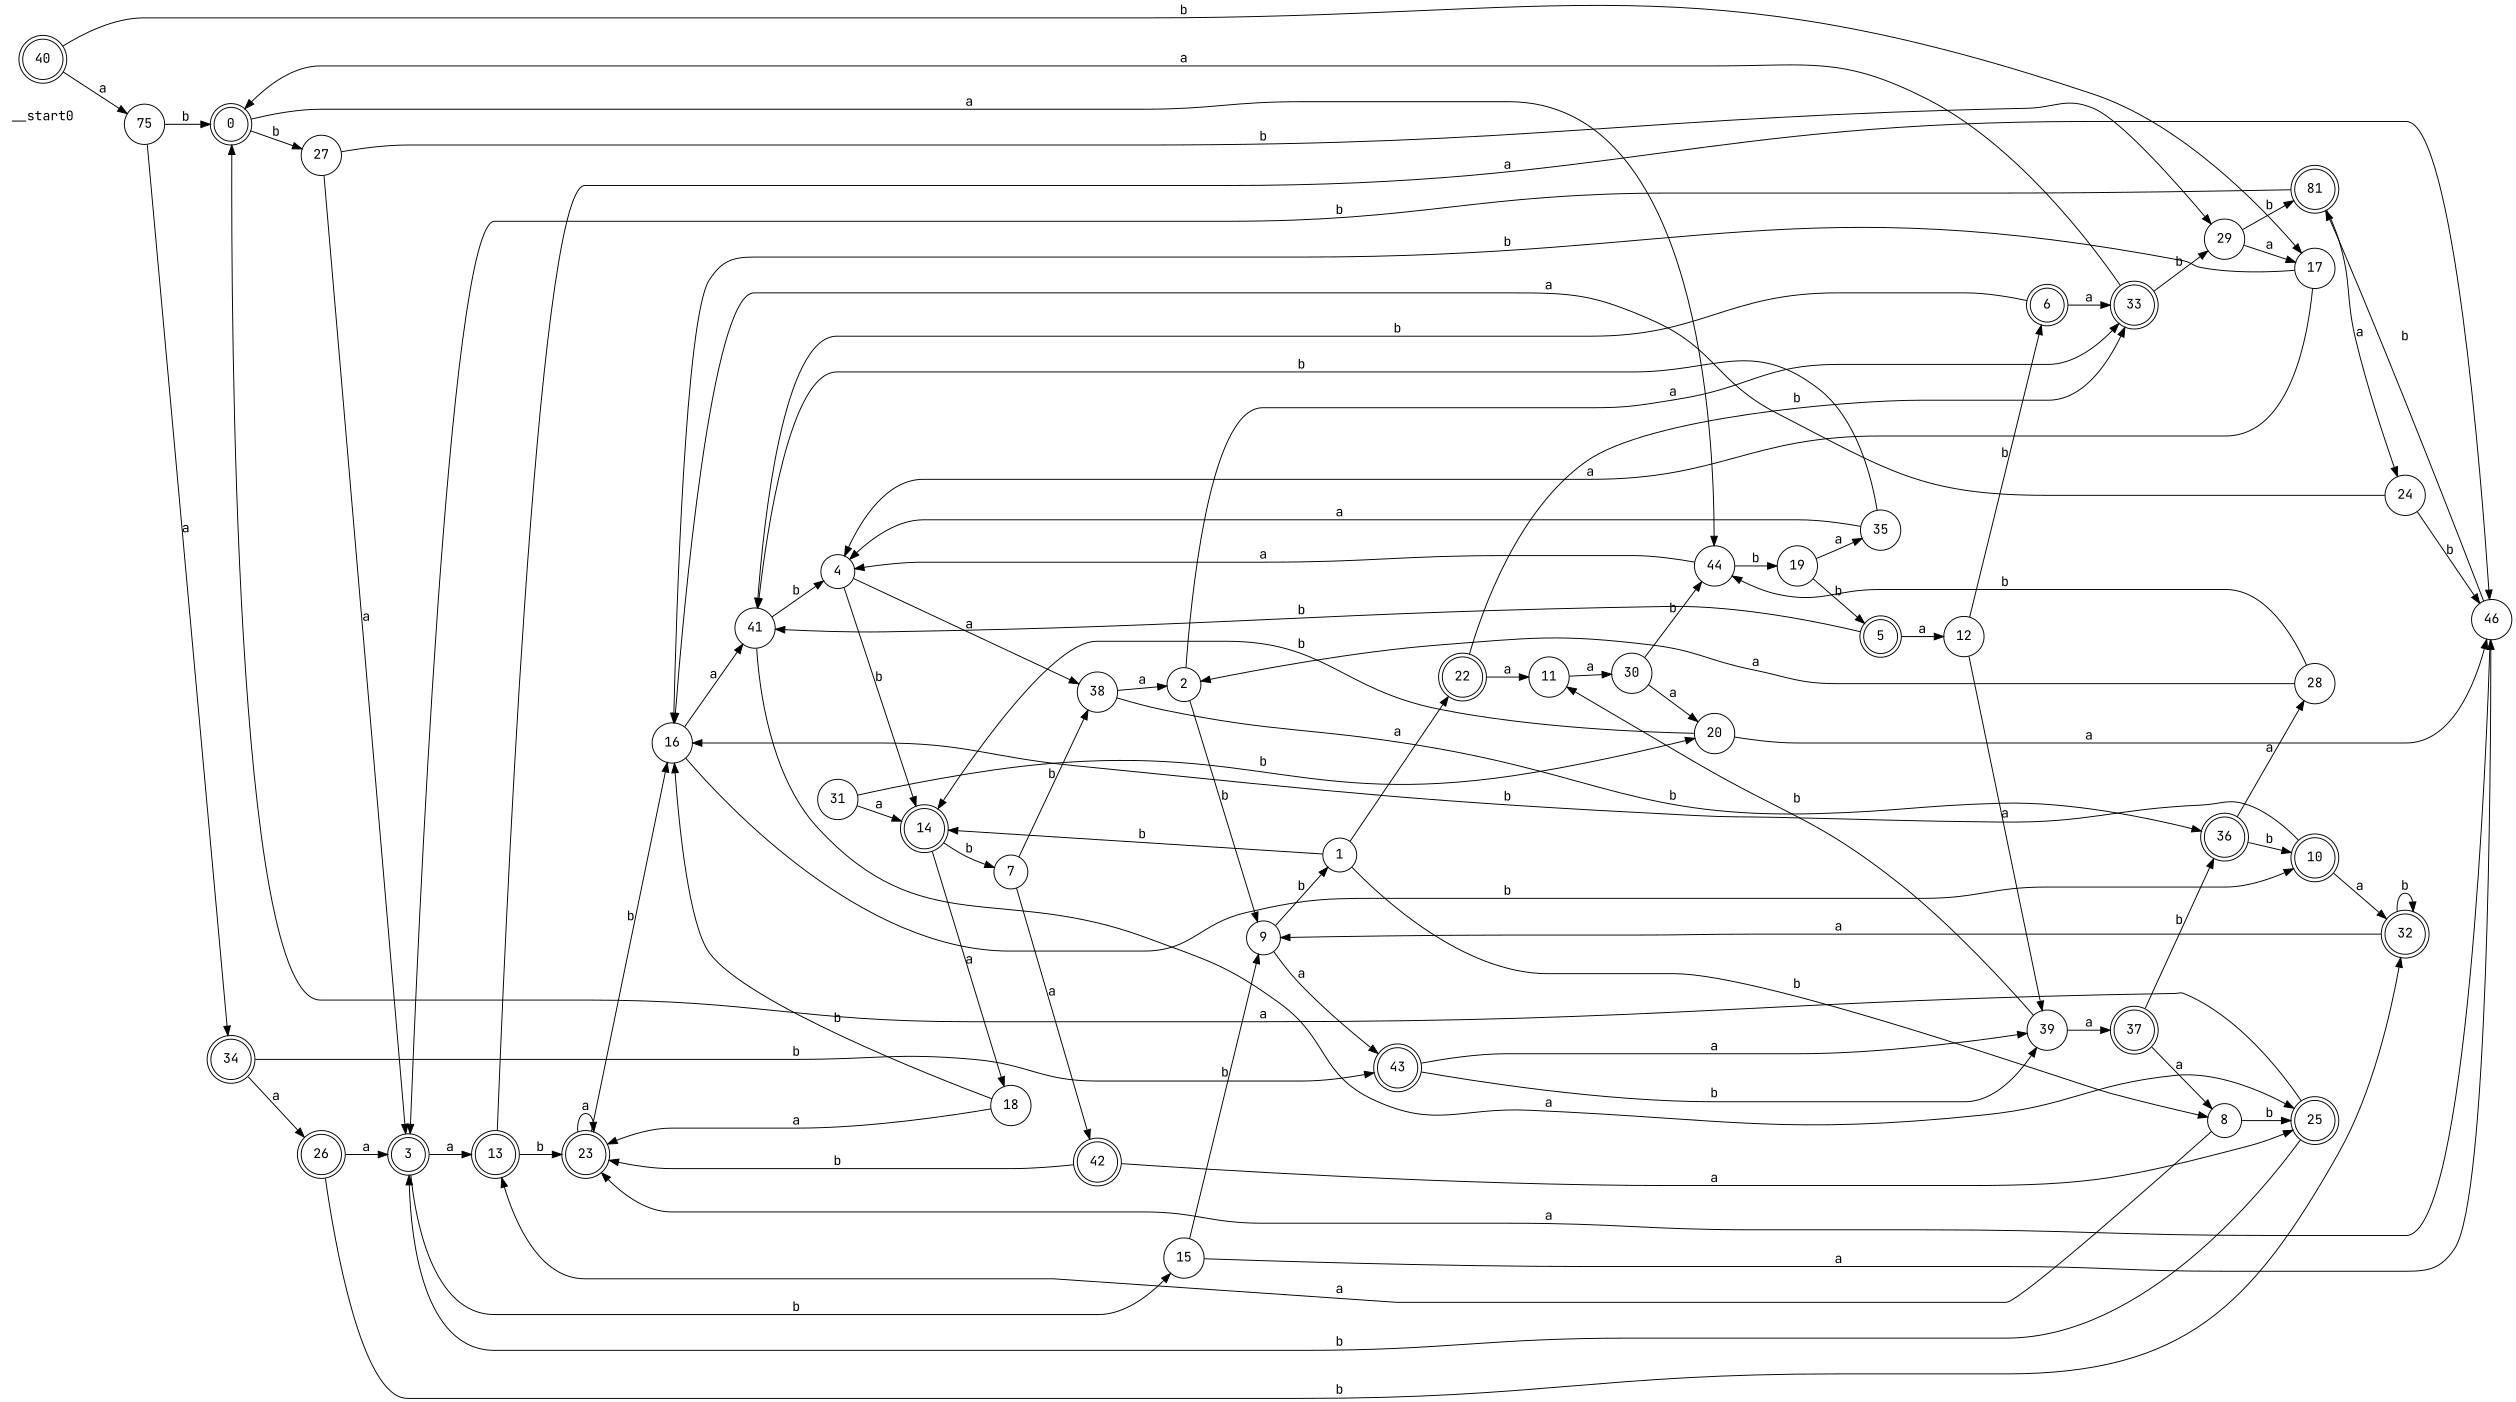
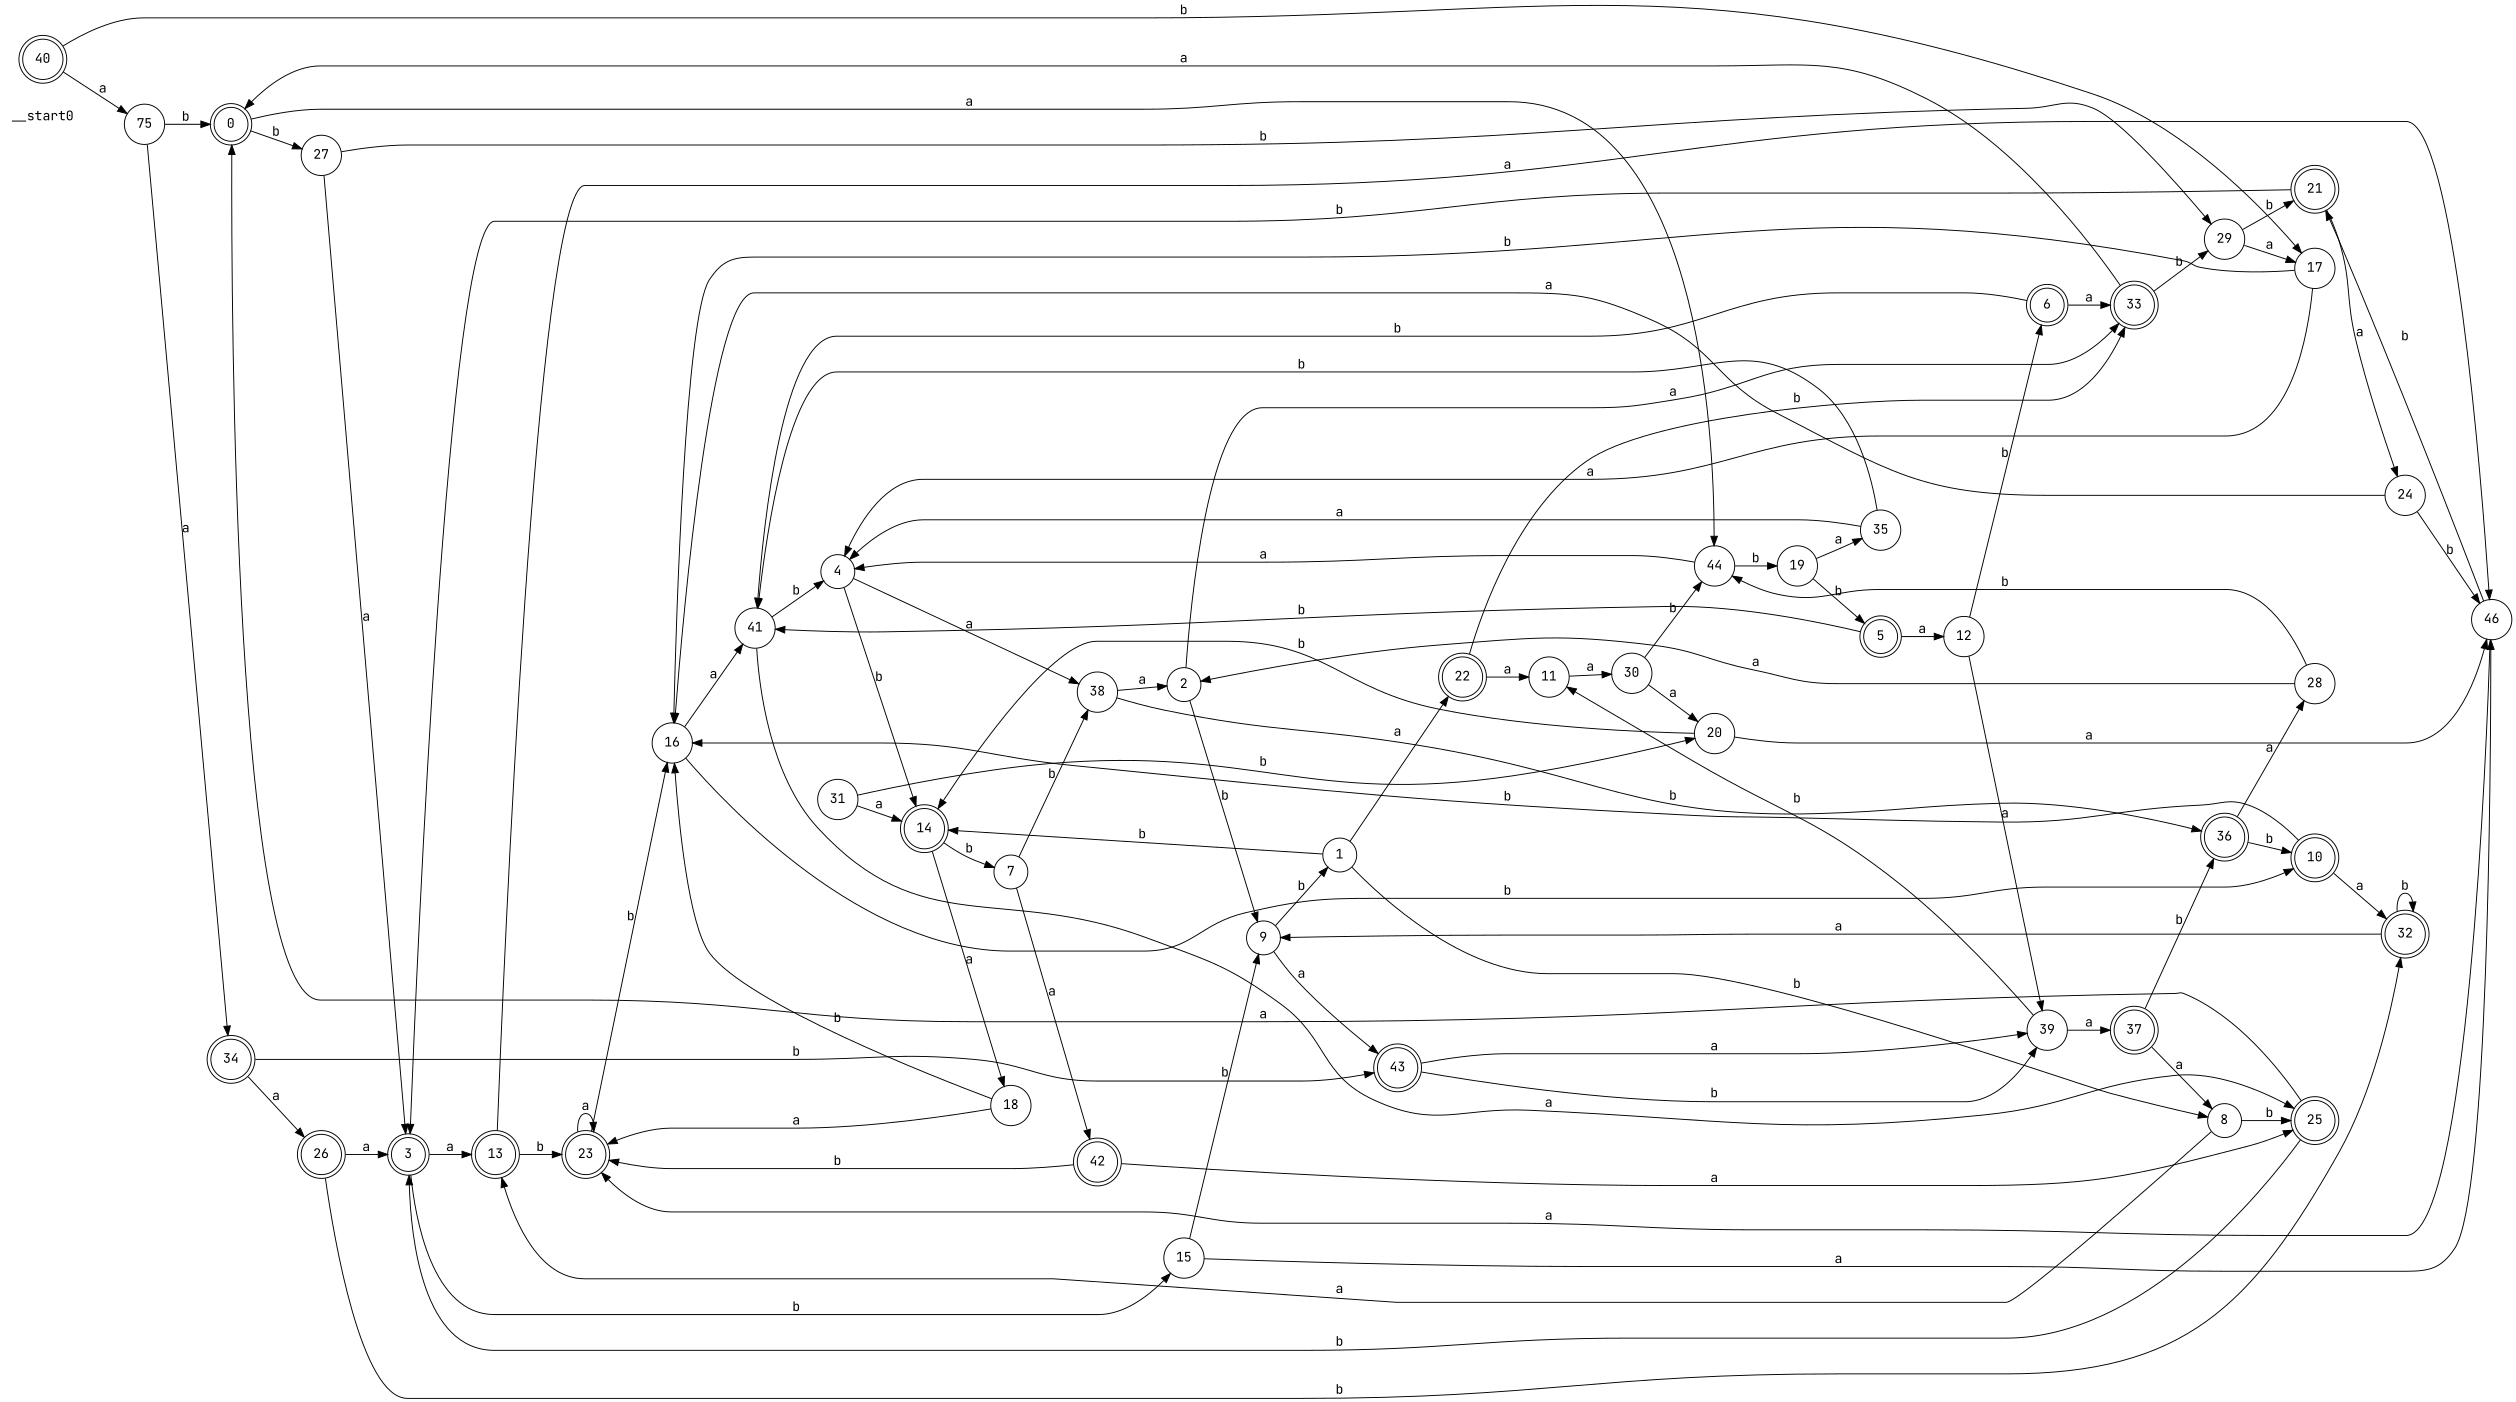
node "81": label "81" -> "21"
